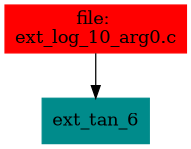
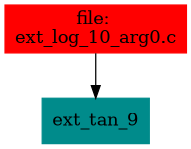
node "ext_tan_6": label "ext_tan_6" -> "ext_tan_9"
